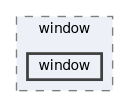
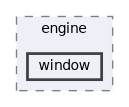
cluster "window": label "window" -> "engine"
